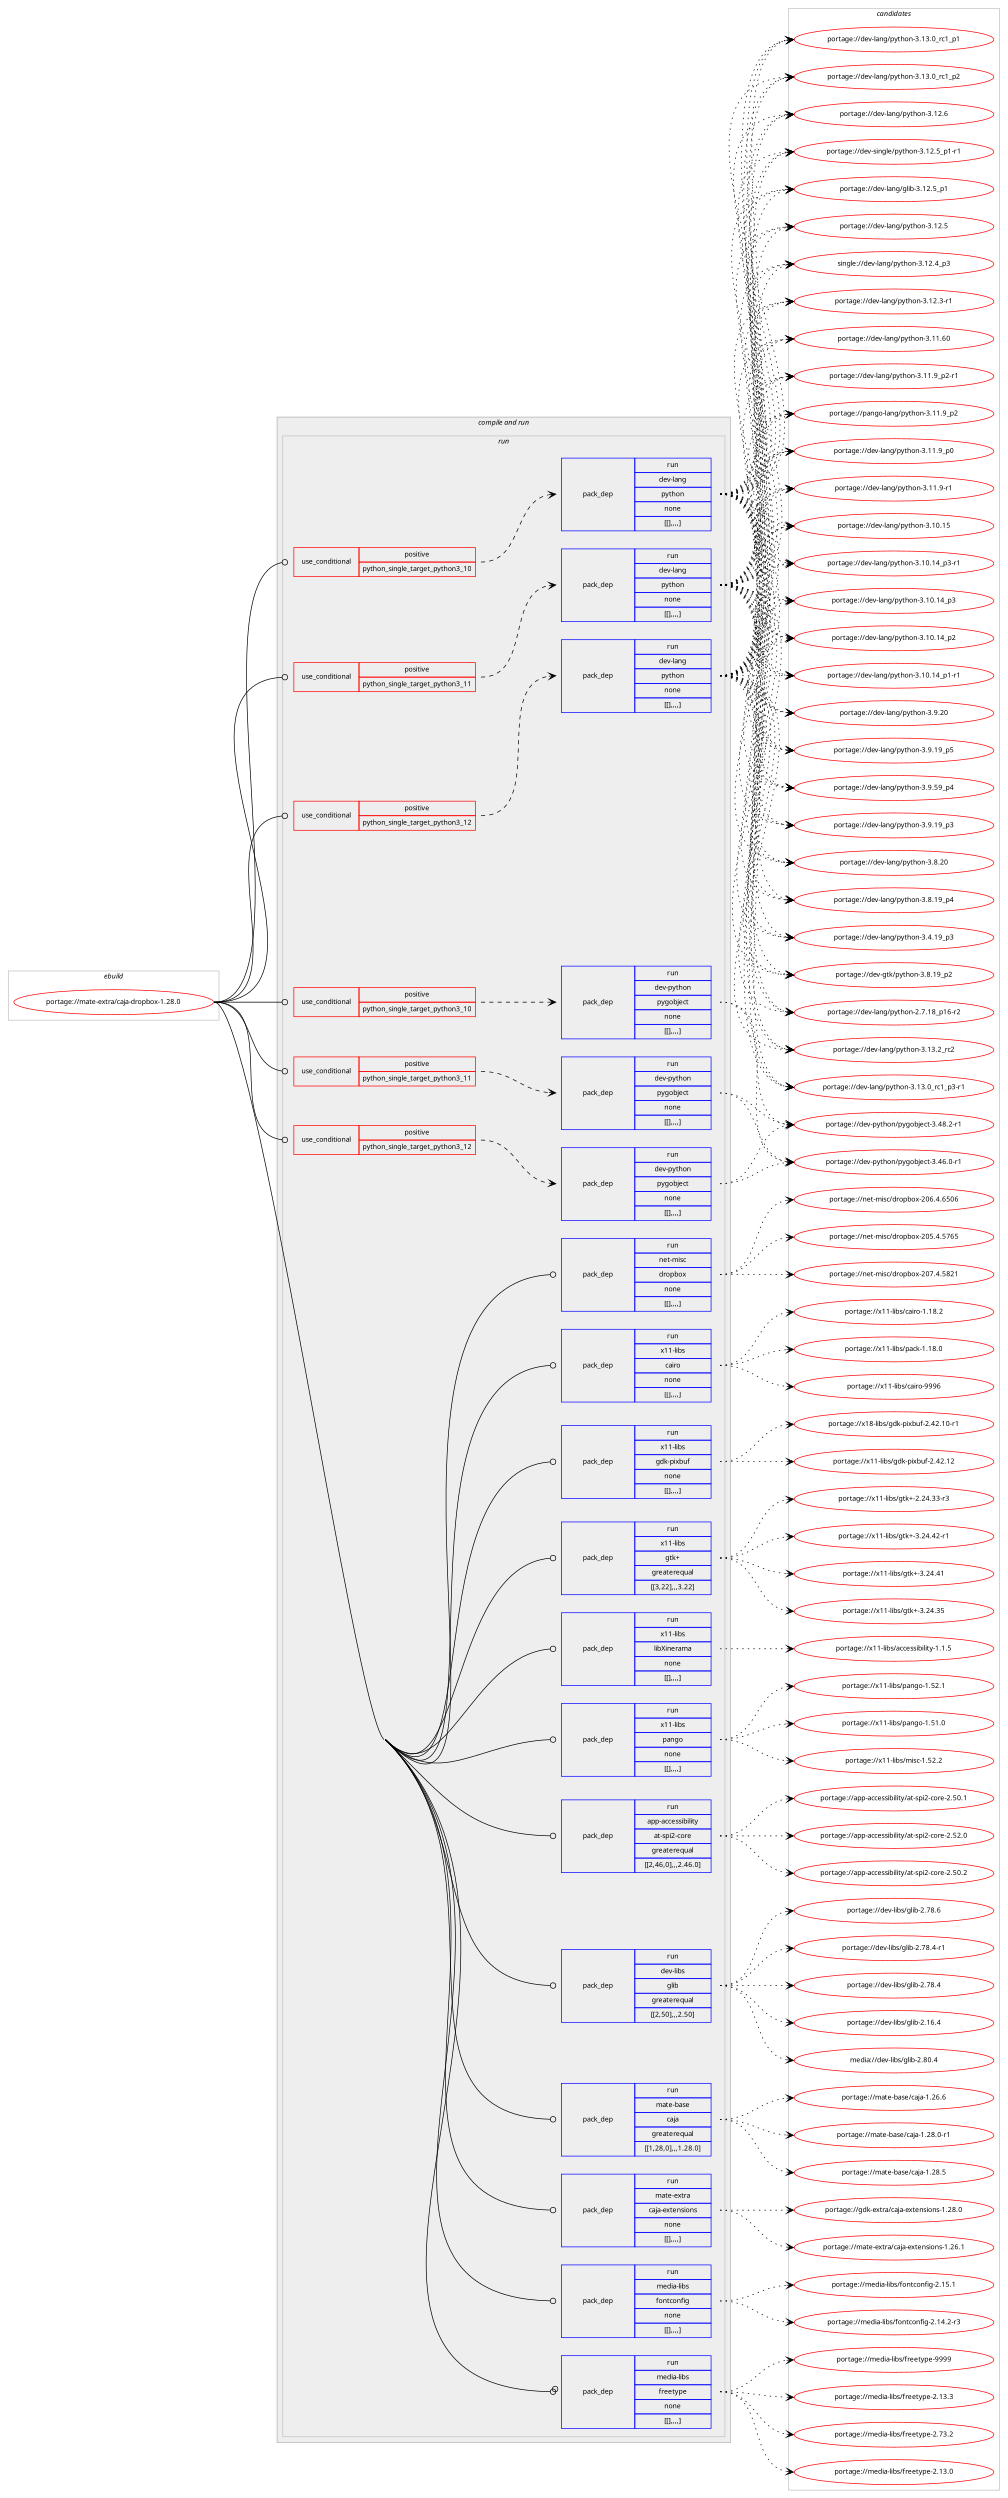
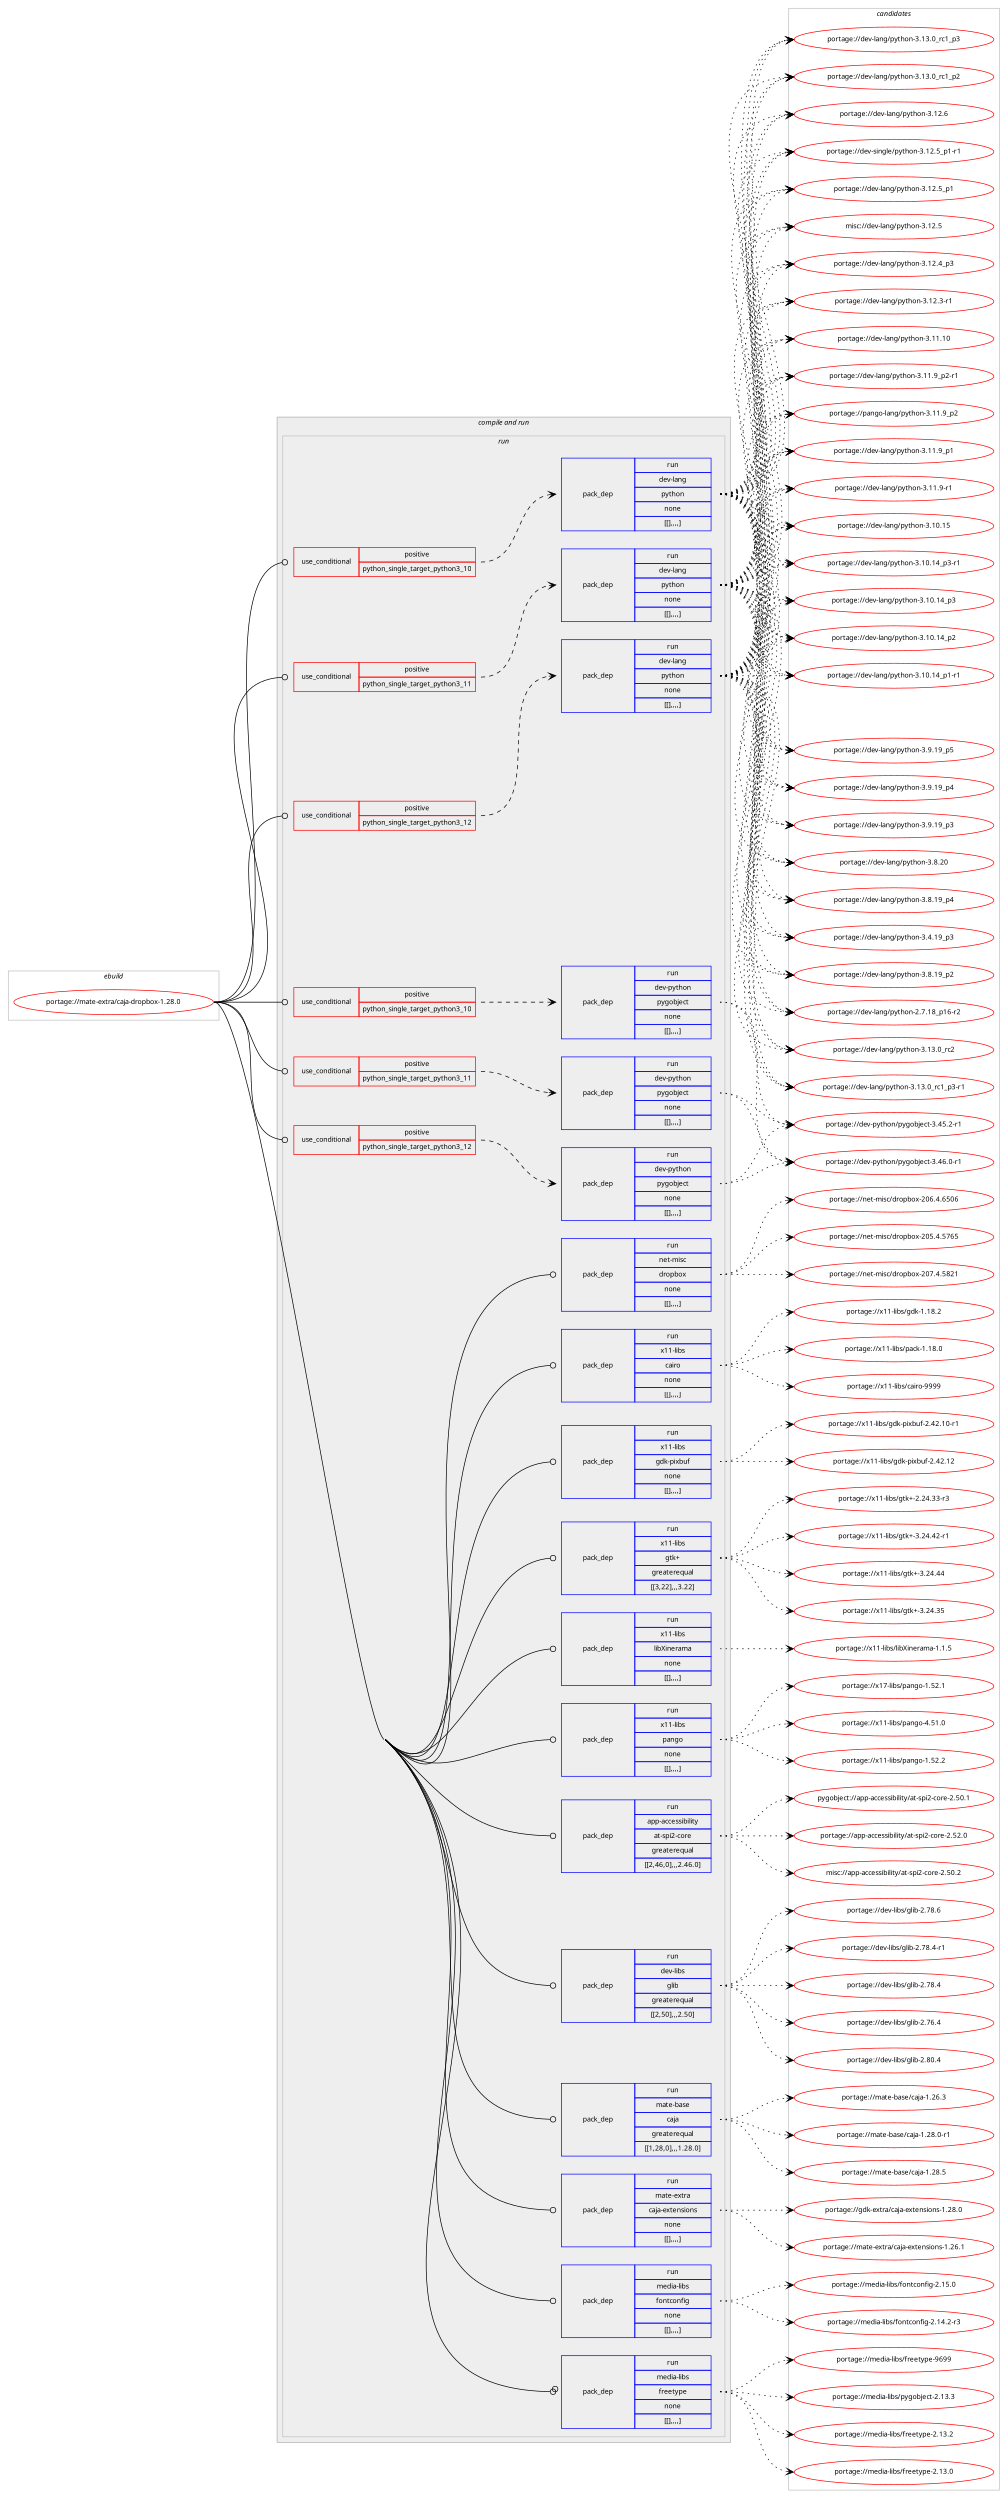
node "portage://dev-lang/python-3.13.0_rc1_p1": label "portage://dev-lang/python-3.13.0_rc1_p1" -> "portage://dev-lang/python-3.13.0_rc1_p3"
node "portage://dev-lang/glib-3.12.5_p1": label "portage://dev-lang/glib-3.12.5_p1" -> "portage://dev-lang/python-3.12.5_p1"
node "portage://dev-lang/python-3.12.5": label "portage://dev-lang/python-3.12.5" -> "misc://dev-lang/python-3.12.5"
node "single://dev-lang/python-3.12.4_p3": label "single://dev-lang/python-3.12.4_p3" -> "portage://dev-lang/python-3.12.4_p3"
node "portage://dev-lang/python-3.11.60": label "portage://dev-lang/python-3.11.60" -> "portage://dev-lang/python-3.11.10"
node "portage://dev-lang/python-3.11.9_p0": label "portage://dev-lang/python-3.11.9_p0" -> "portage://dev-lang/python-3.11.9_p1"
node "portage://dev-lang/python-3.9.20": removed
node "portage://dev-lang/python-3.9.59_p4": label "portage://dev-lang/python-3.9.59_p4" -> "portage://dev-lang/python-3.9.19_p4"
node "portage://dev-gtk/python-3.8.19_p2": label "portage://dev-gtk/python-3.8.19_p2" -> "portage://dev-lang/python-3.8.19_p2"
node "portage://dev-lang/python-3.13.2_rc2": label "portage://dev-lang/python-3.13.2_rc2" -> "portage://dev-lang/python-3.13.0_rc2"
node "portage://dev-python/pygobject-3.48.2-r1": label "portage://dev-python/pygobject-3.48.2-r1" -> "portage://dev-python/pygobject-3.45.2-r1"
node "portage://x11-libs/cairo-1.18.2": label "portage://x11-libs/cairo-1.18.2" -> "portage://x11-libs/gdk-1.18.2"
node "portage://x11-libs/cairo-9996": label "portage://x11-libs/cairo-9996" -> "portage://x11-libs/cairo-9999"
node "portage://x18-libs/gdk-pixbuf-2.42.10-r1": label "portage://x18-libs/gdk-pixbuf-2.42.10-r1" -> "portage://x11-libs/gdk-pixbuf-2.42.10-r1"
node "portage://x11-libs/gtk+-3.24.41": label "portage://x11-libs/gtk+-3.24.41" -> "portage://x11-libs/gtk+-3.24.44"
node "portage://x11-libs/accessibility-1.1.5": label "portage://x11-libs/accessibility-1.1.5" -> "portage://x11-libs/libXinerama-1.1.5"
node "portage://x11-libs/pango-1.52.1": label "portage://x11-libs/pango-1.52.1" -> "portage://x17-libs/pango-1.52.1"
node "portage://x11-libs/pango-1.51.0": label "portage://x11-libs/pango-1.51.0" -> "portage://x11-libs/pango-4.51.0"
node "portage://x11-libs/misc-1.52.2": label "portage://x11-libs/misc-1.52.2" -> "portage://x11-libs/pango-1.52.2"
node "portage://app-accessibility/at-spi2-core-2.50.1": label "portage://app-accessibility/at-spi2-core-2.50.1" -> "pygobject://app-accessibility/at-spi2-core-2.50.1"
node "portage://app-accessibility/at-spi2-core-2.50.2": label "portage://app-accessibility/at-spi2-core-2.50.2" -> "misc://app-accessibility/at-spi2-core-2.50.2"
node "portage://dev-libs/glib-2.16.4": label "portage://dev-libs/glib-2.16.4" -> "portage://dev-libs/glib-2.76.4"
node "media://dev-libs/glib-2.80.4": label "media://dev-libs/glib-2.80.4" -> "portage://dev-libs/glib-2.80.4"
node "portage://mate-base/caja-1.26.6": label "portage://mate-base/caja-1.26.6" -> "portage://mate-base/caja-1.26.3"
node "portage://media-libs/fontconfig-2.15.1": label "portage://media-libs/fontconfig-2.15.1" -> "portage://media-libs/fontconfig-2.15.0"
node "portage://media-libs/freetype-9999": label "portage://media-libs/freetype-9999" -> "portage://media-libs/freetype-9699"
node "portage://media-libs/freetype-2.13.3": label "portage://media-libs/freetype-2.13.3" -> "portage://media-libs/pygobject-2.13.3"
node "portage://media-libs/freetype-2.73.2": label "portage://media-libs/freetype-2.73.2" -> "portage://media-libs/freetype-2.13.2"
